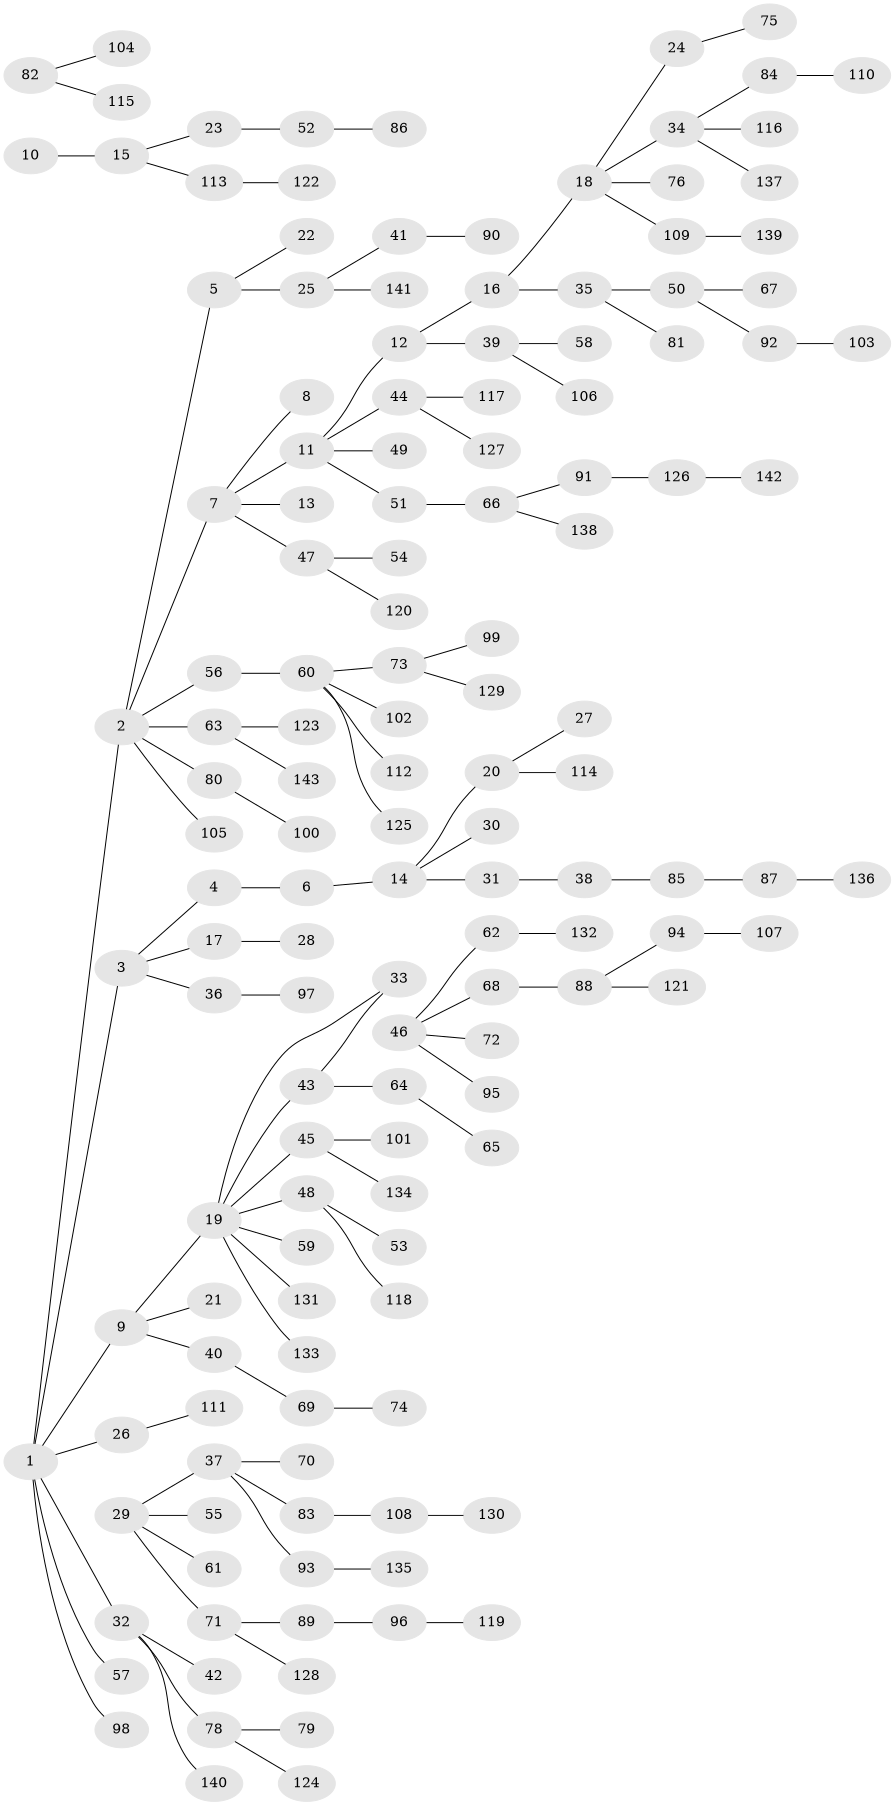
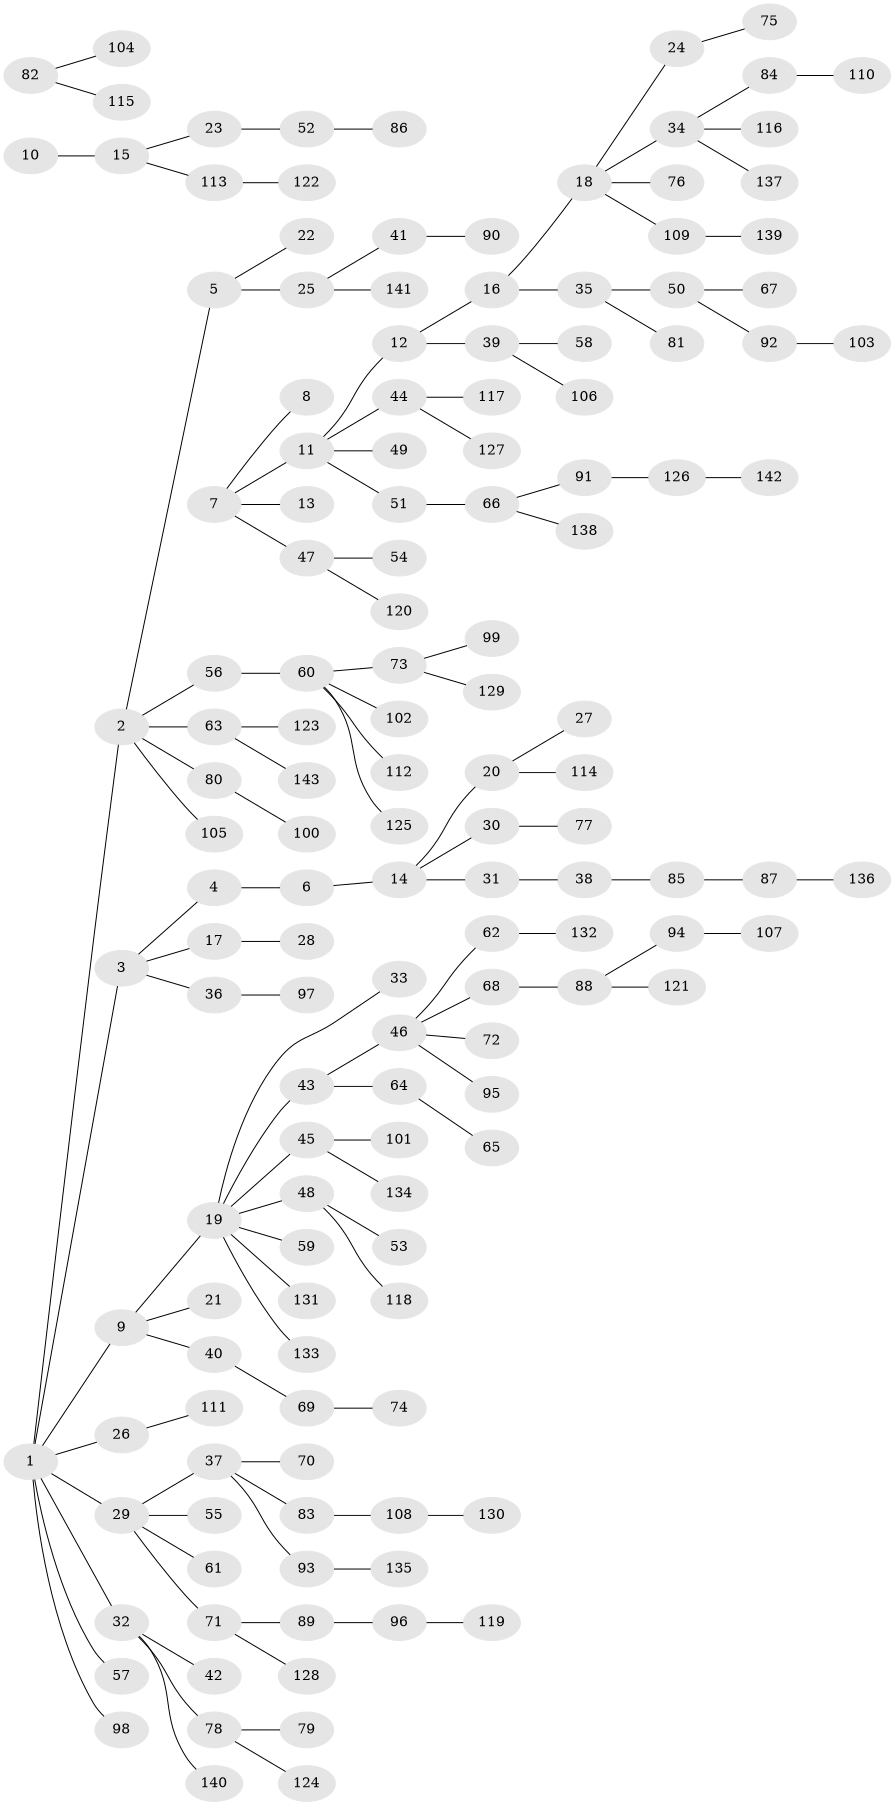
edge "7" -- "2": removed
node "77": added
edge "33" -- "43": now "46" -- "43"
edge "1" -- "29": added
